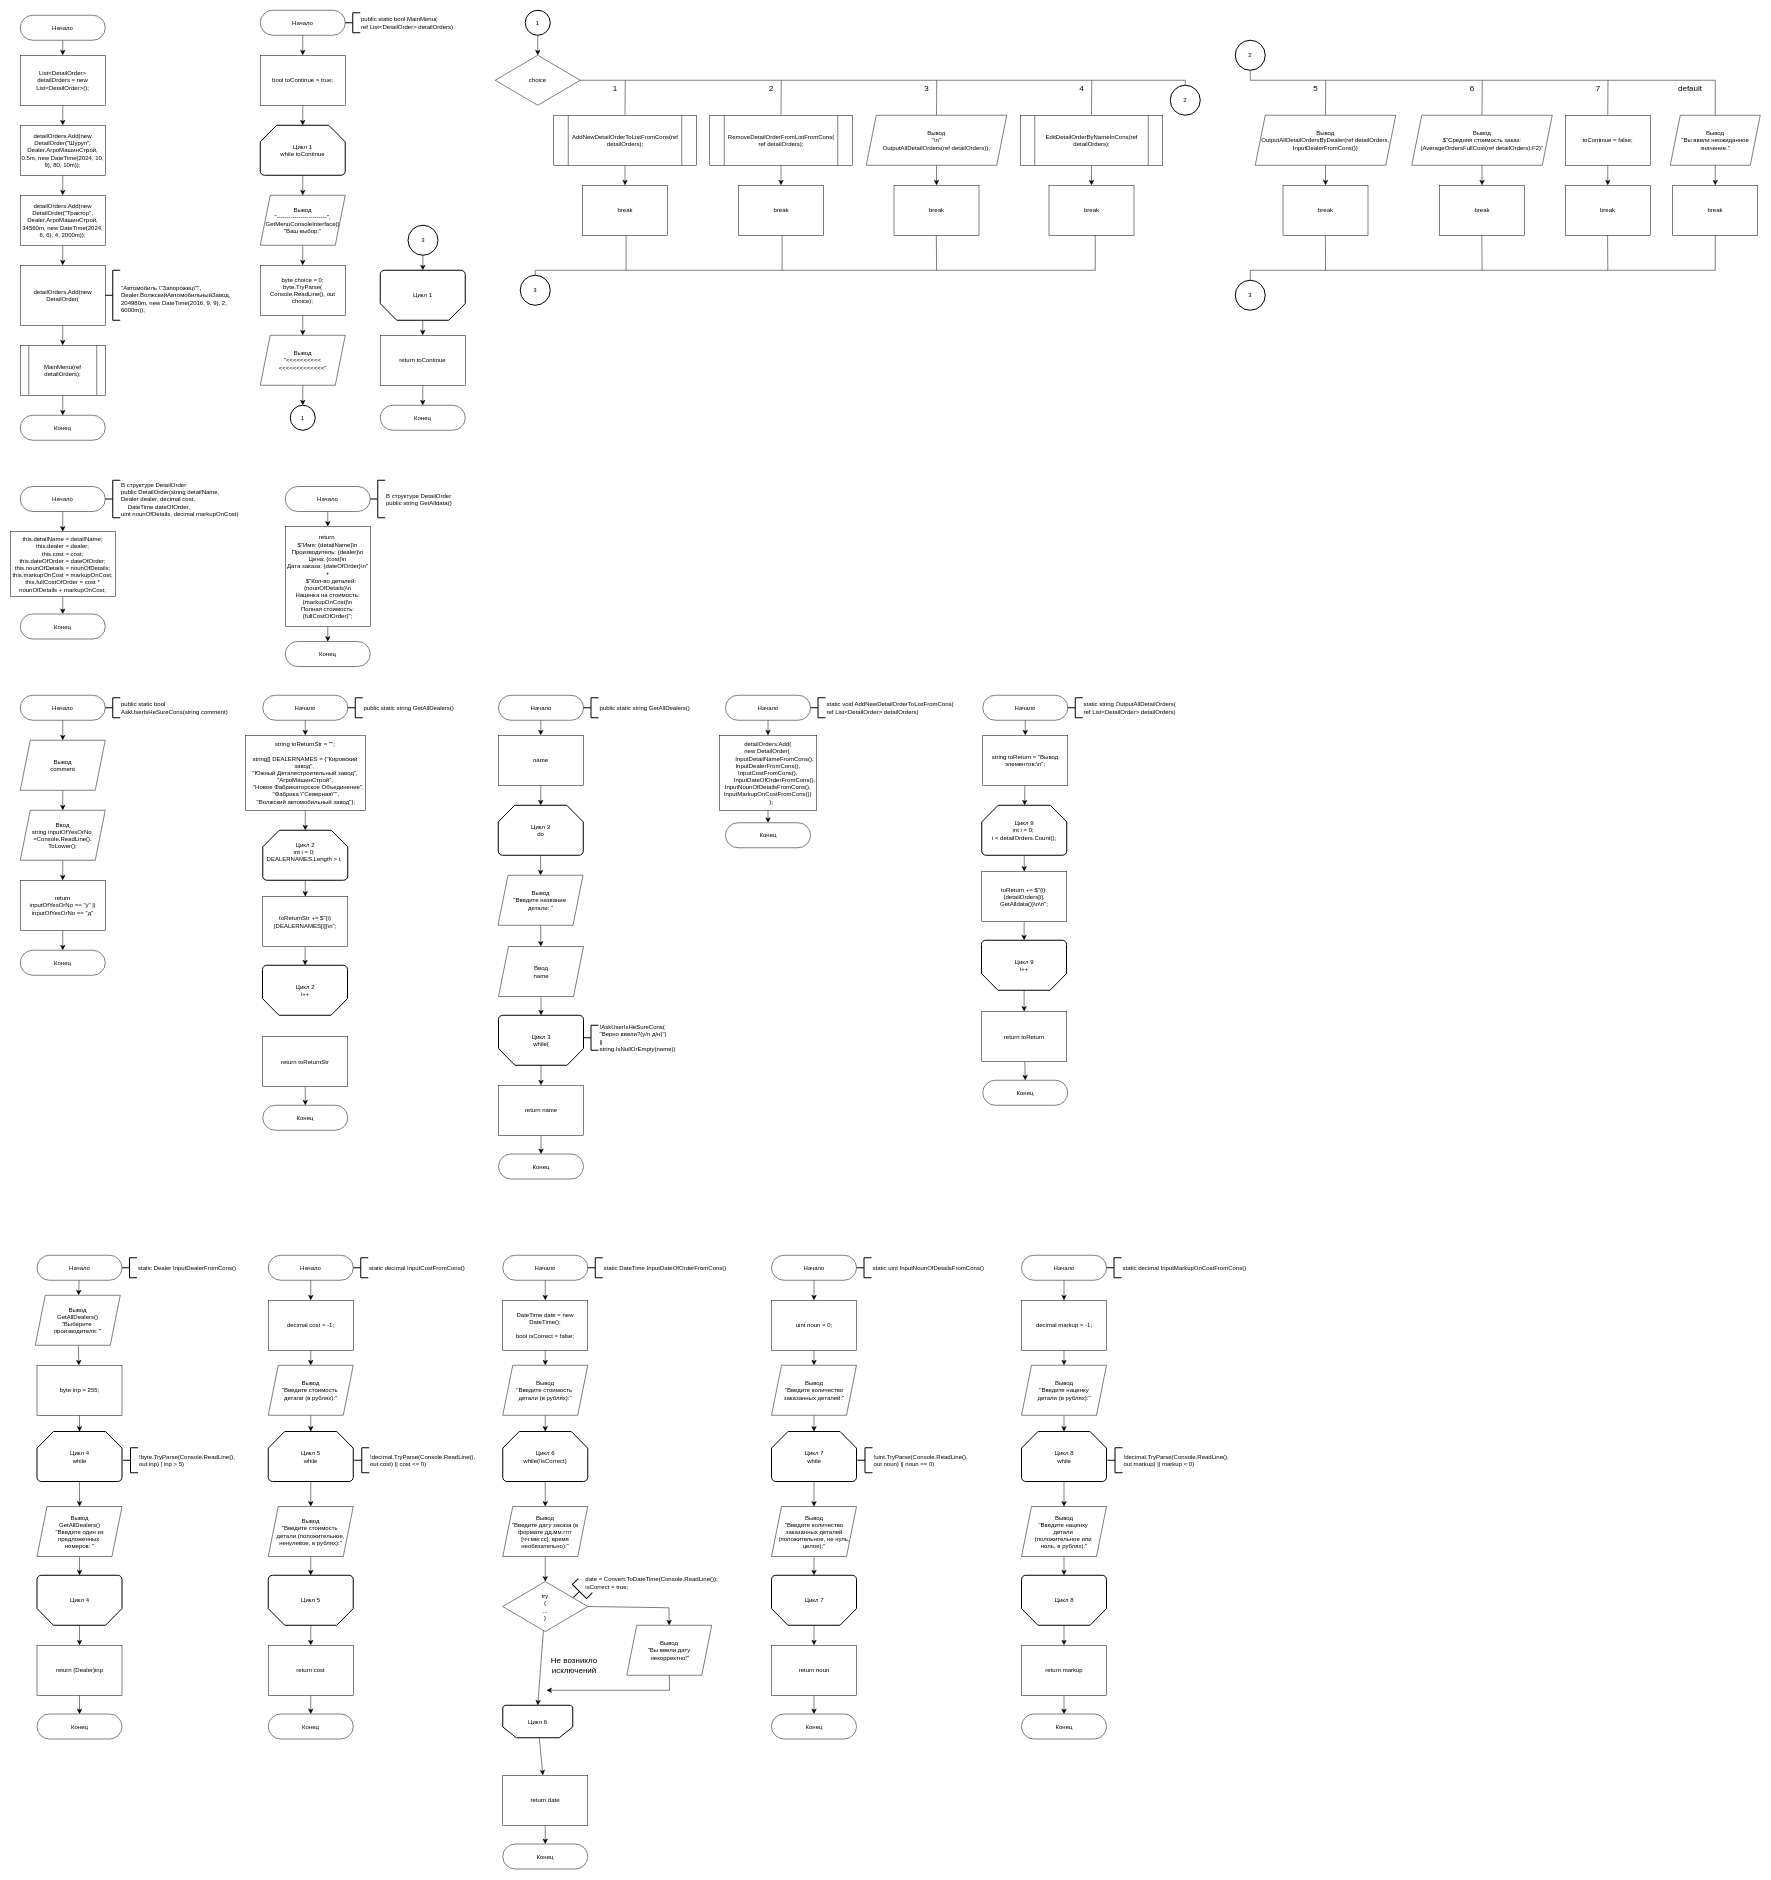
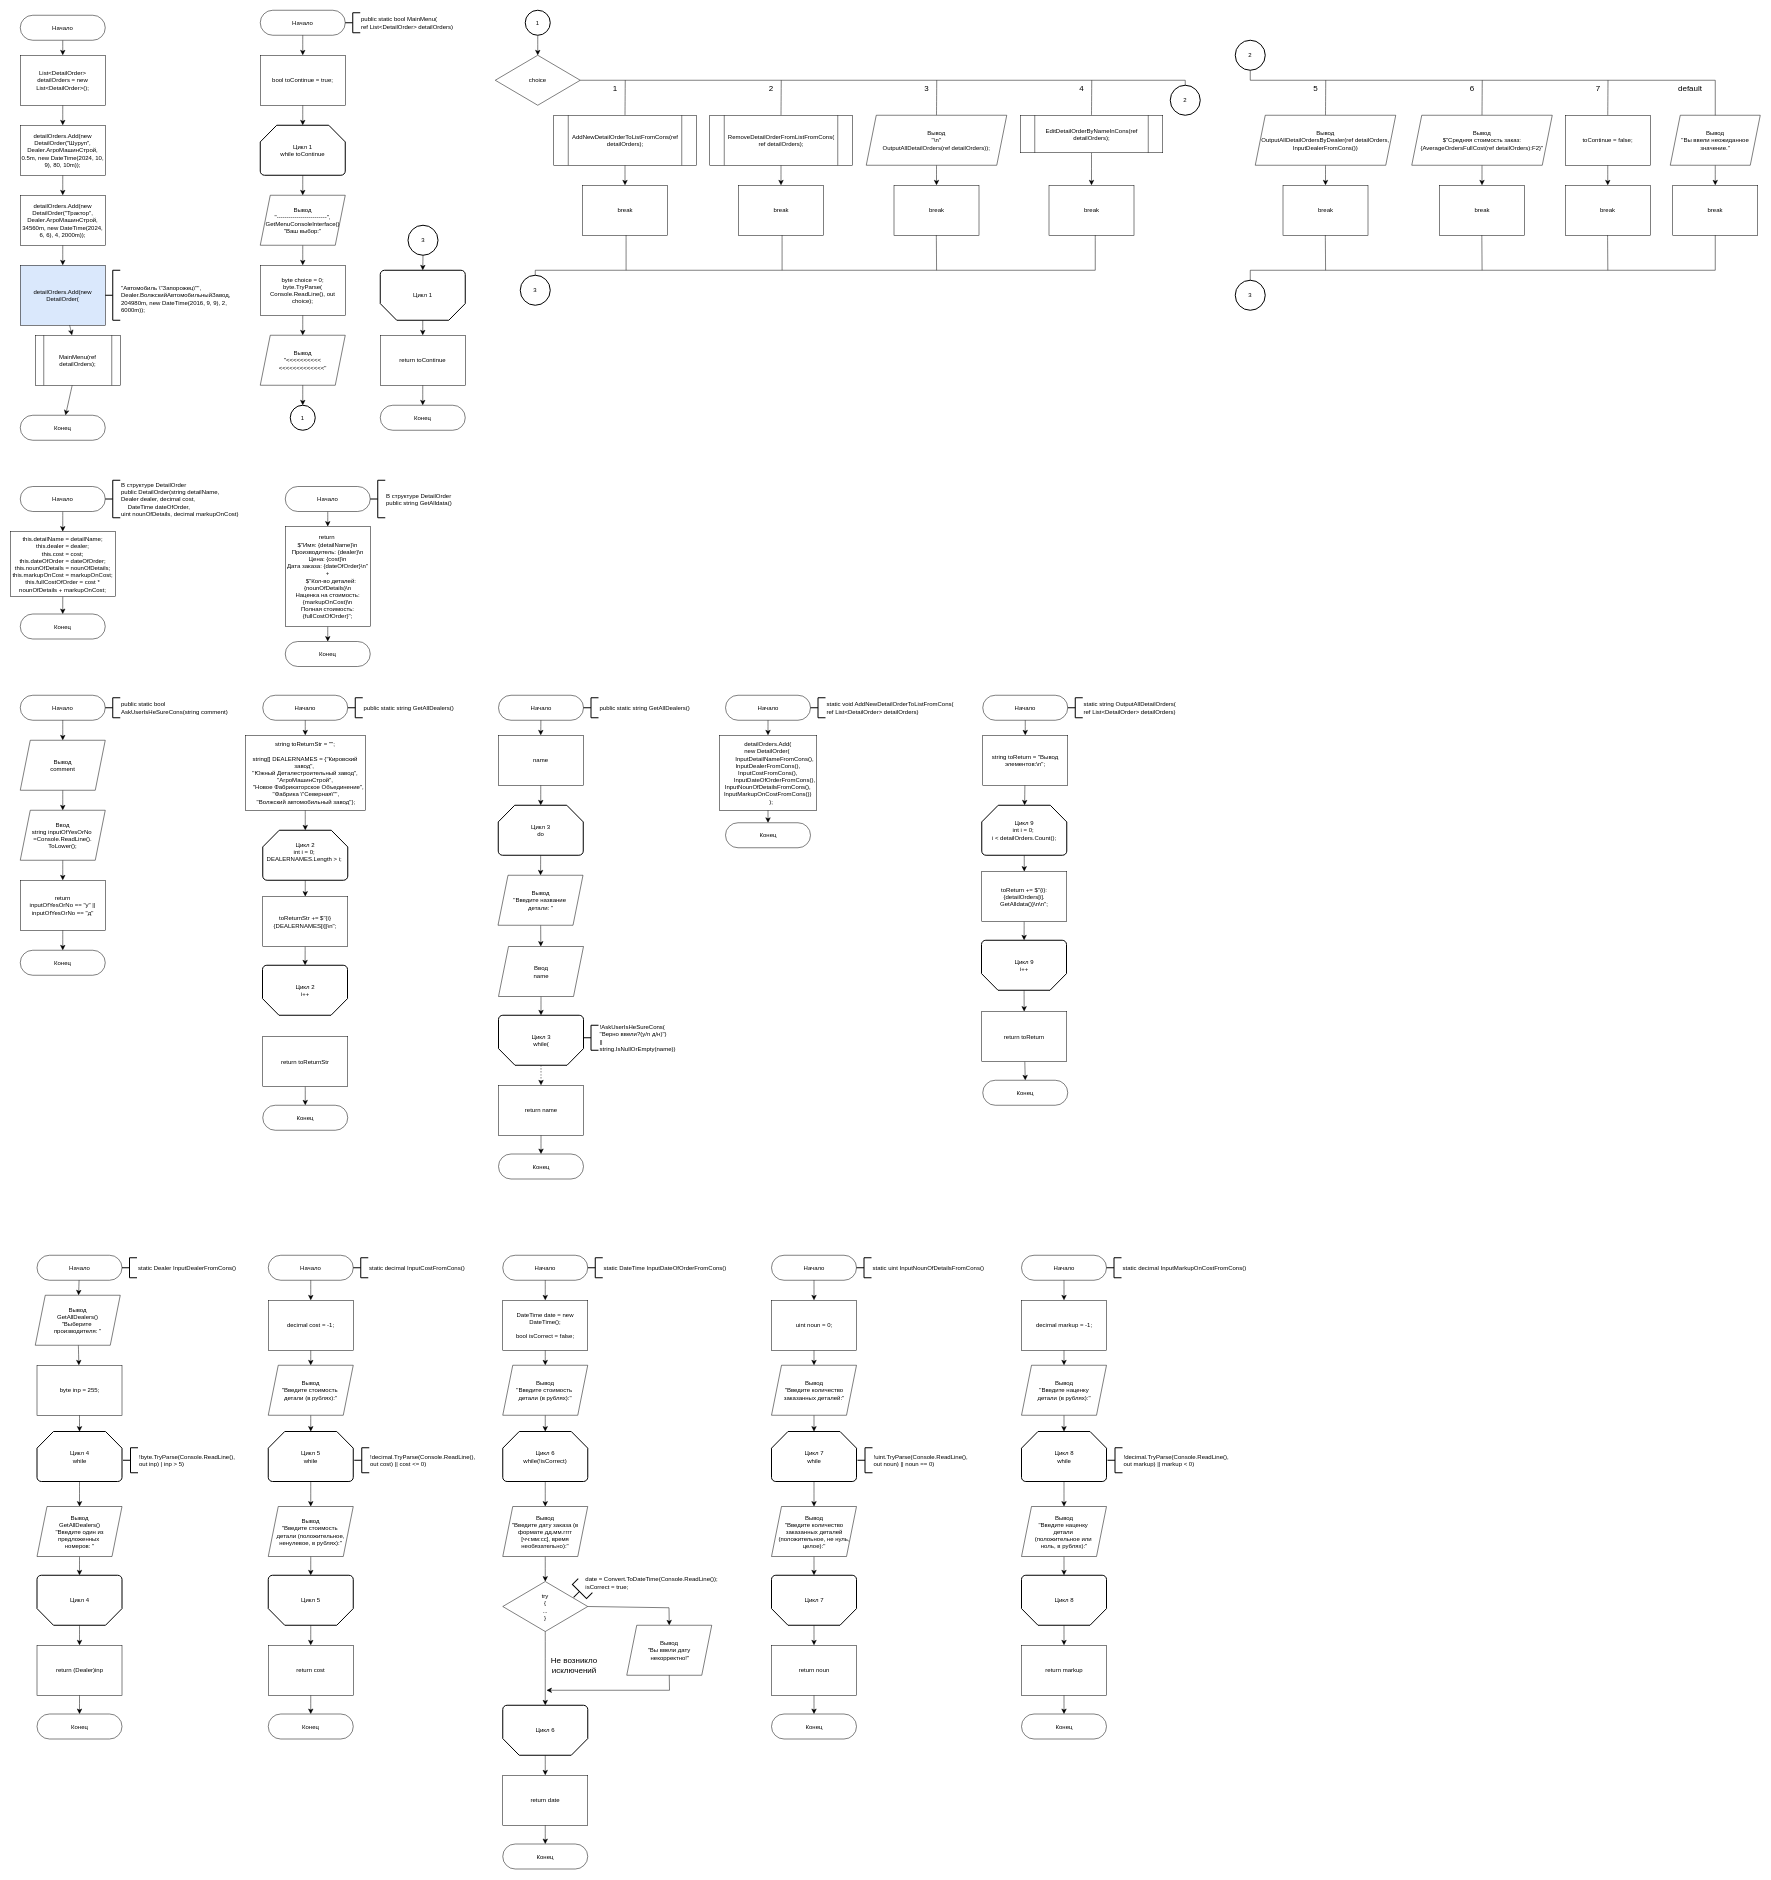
node "EditDetailOrderByNameInCons(ref detailOrders);": size 143x50 -> 143x38
node "detailOrders.Add(new DetailOrder(": fillcolor #ffffff -> #dae8fc
node "MainMenu(ref detailOrders);": moved (63, 370) -> (78, 360)
edge "Цикл 3 while(" -> "return name": style solid -> dashed
node "Цикл 6": size 70x33 -> 85x50
